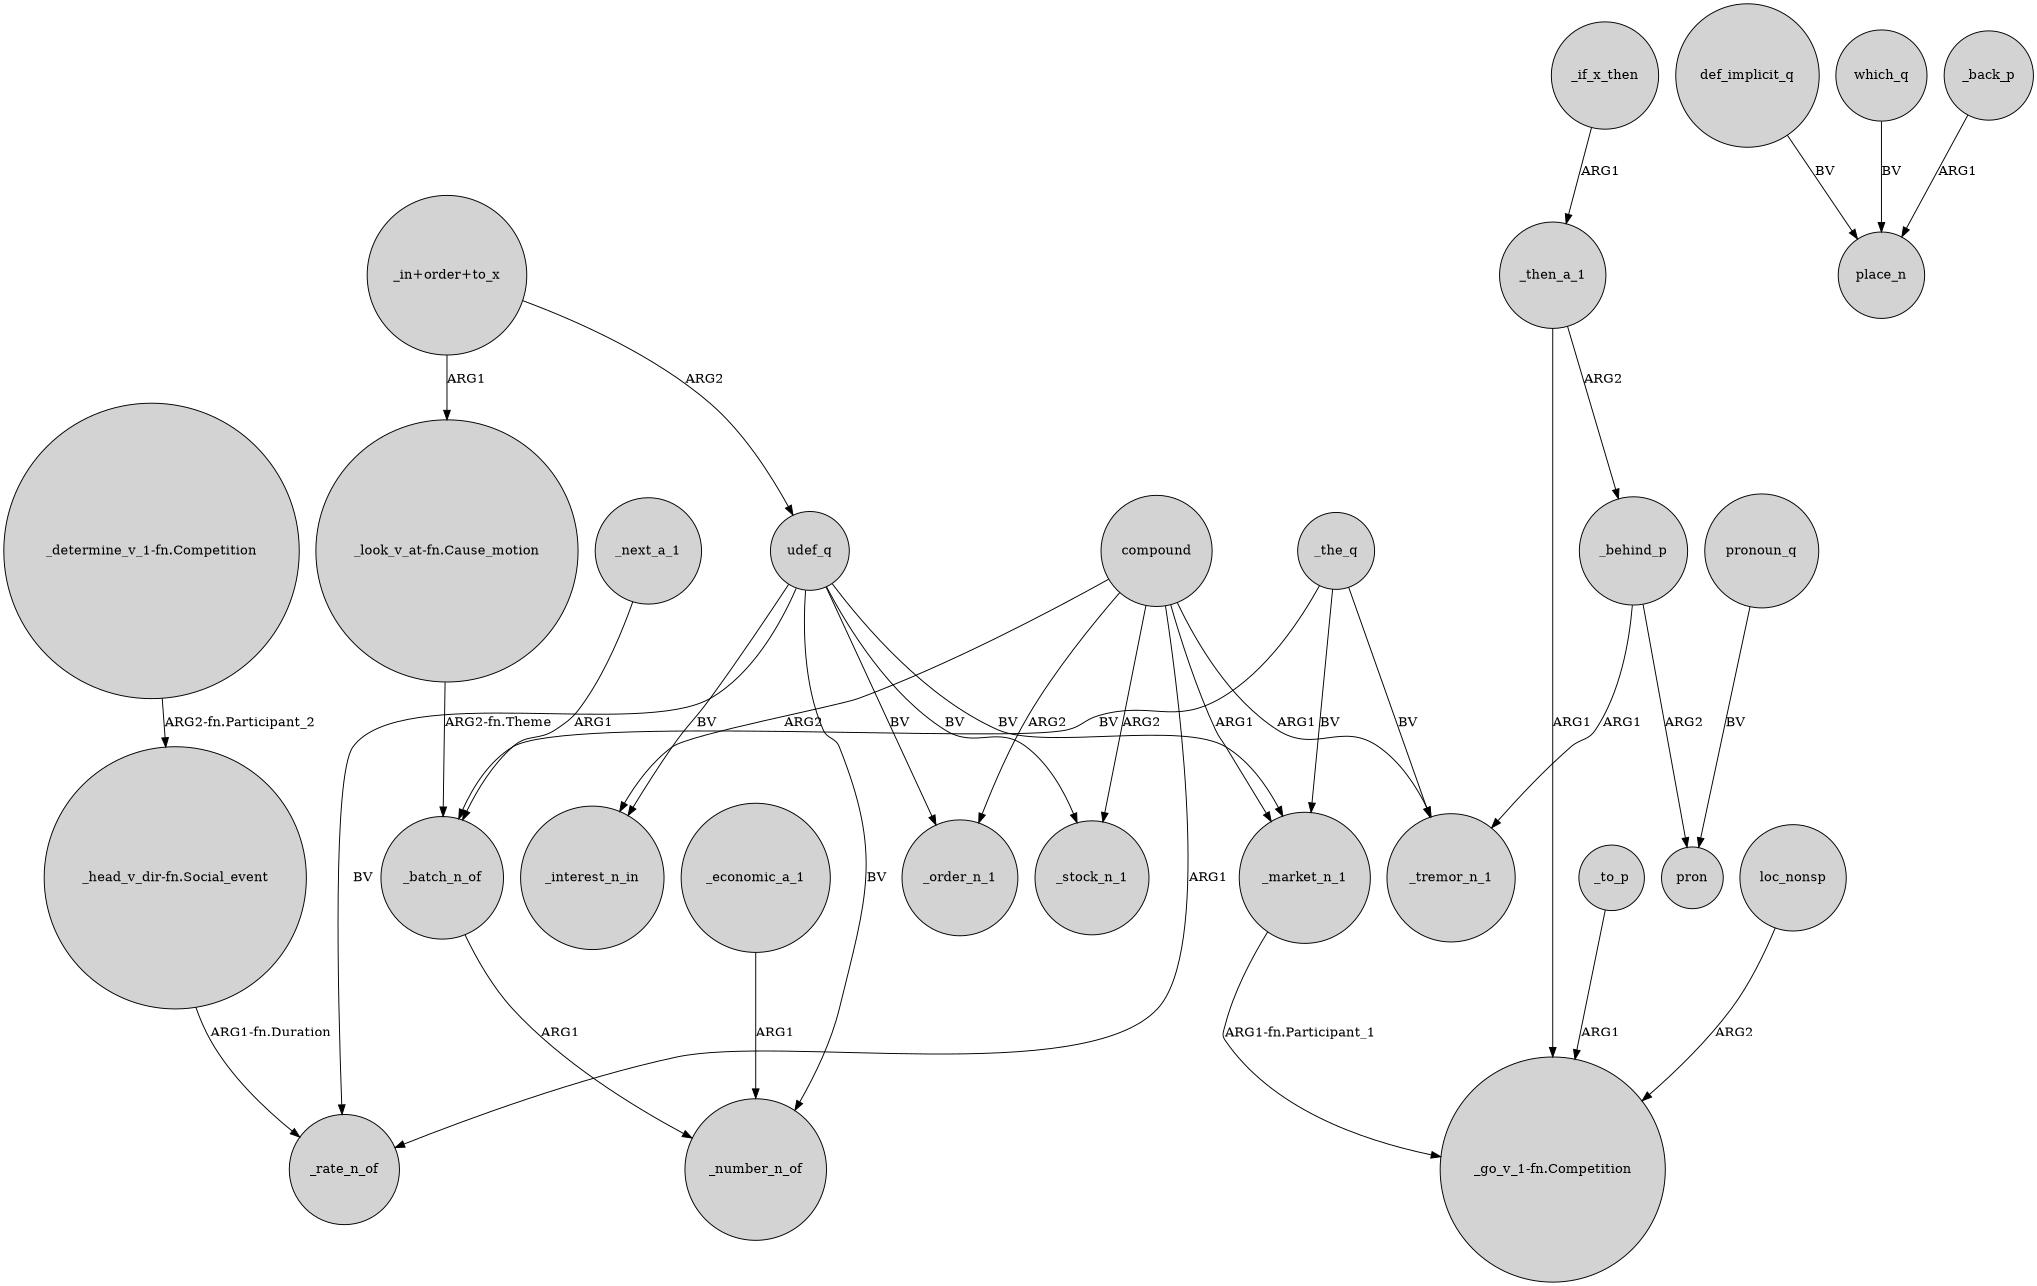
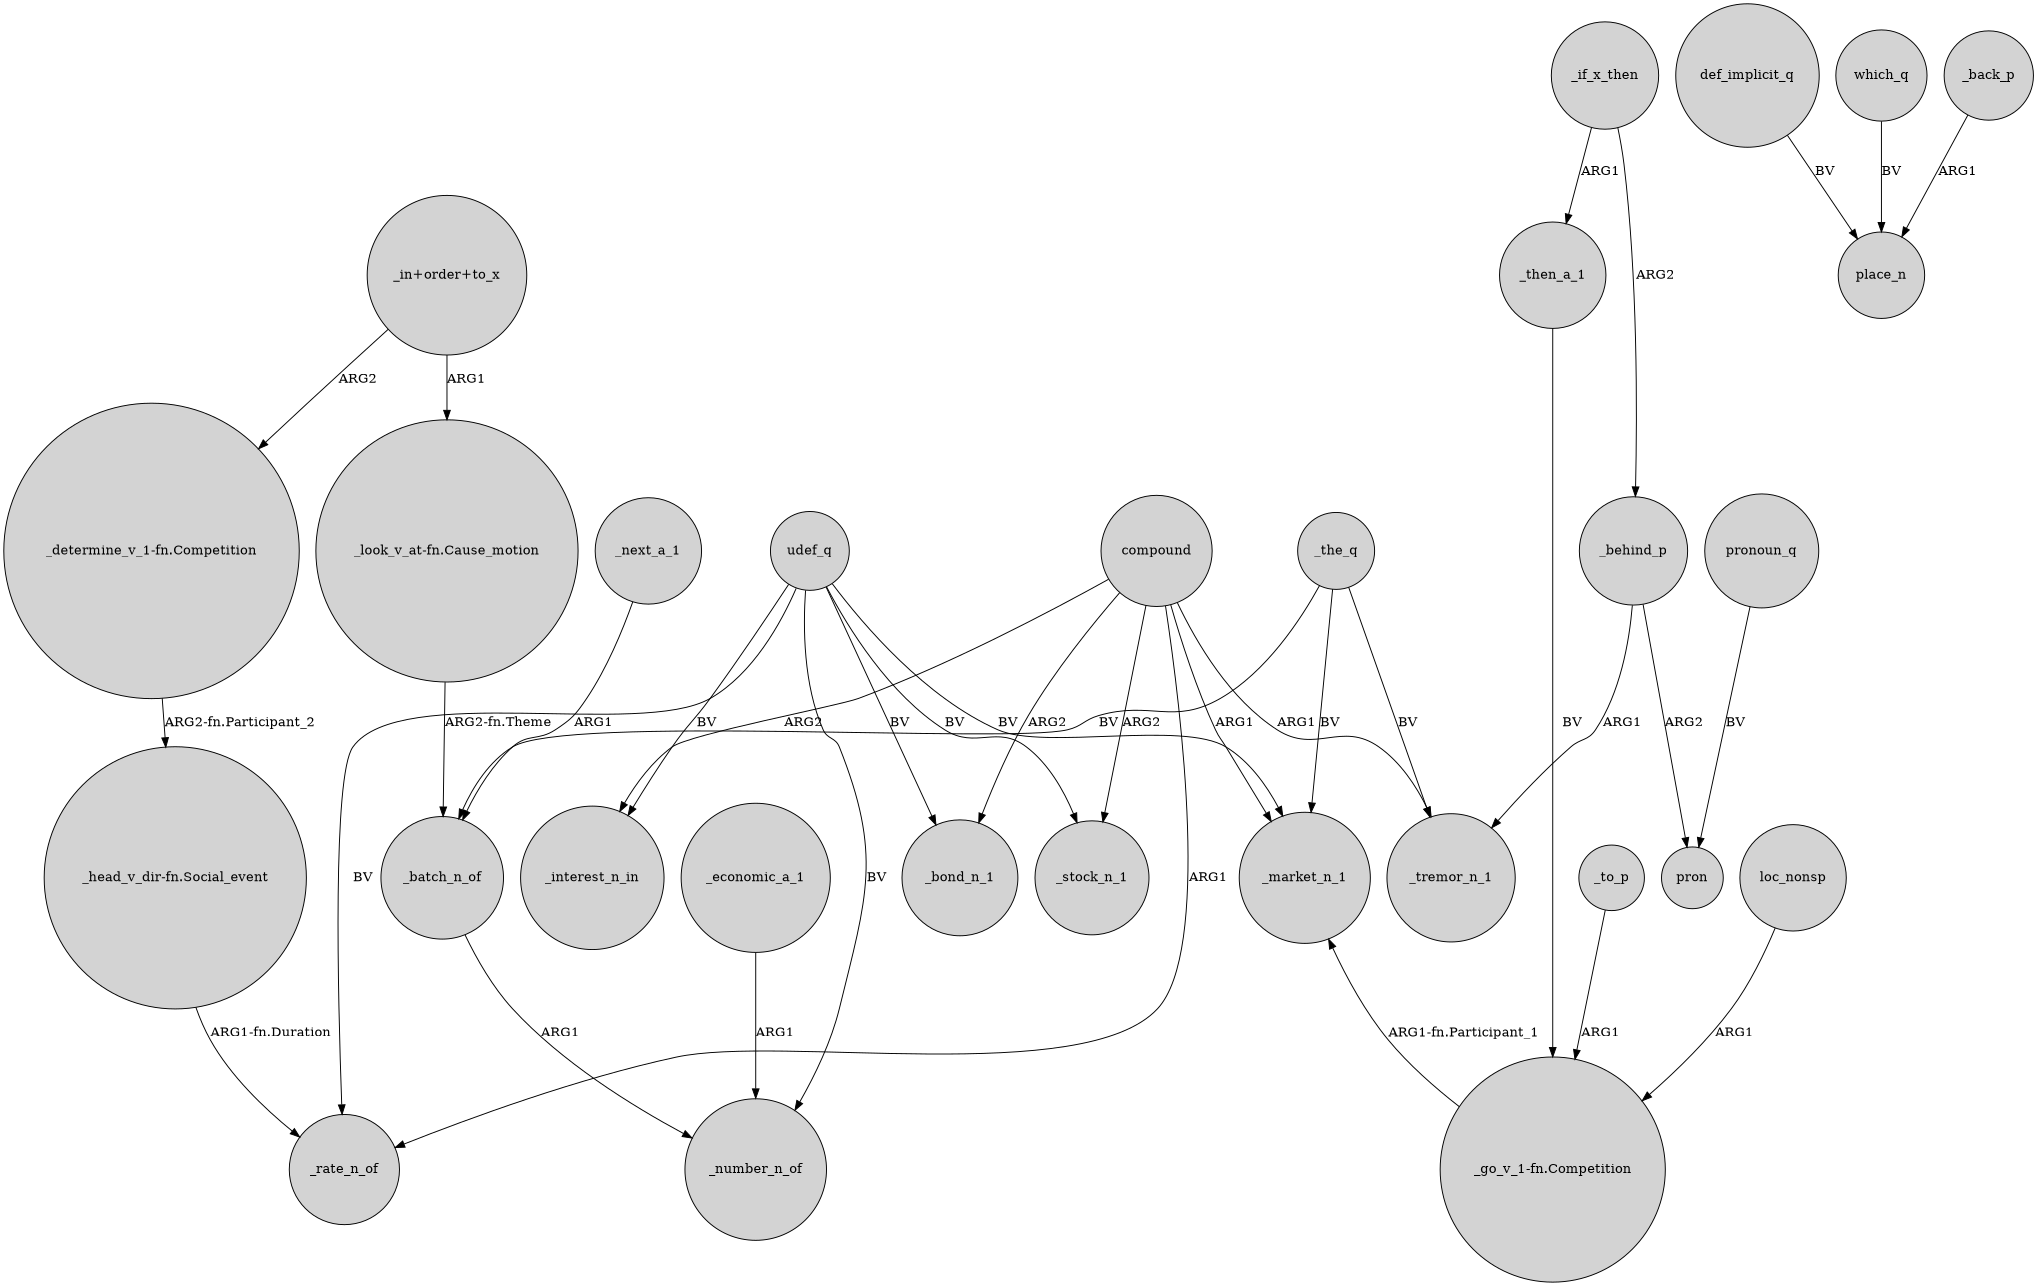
edge "_in+order+to_x" -> "udef_q": now "_in+order+to_x" -> "_determine_v_1-fn.Competition"
edge "_then_a_1" -> "_behind_p": now "_if_x_then" -> "_behind_p"
edge "_then_a_1" -> "_go_v_1-fn.Competition": label "ARG1" -> "BV"
node "_order_n_1": label "_order_n_1" -> "_bond_n_1"
edge "loc_nonsp" -> "_go_v_1-fn.Competition": label "ARG2" -> "ARG1"
edge "_market_n_1" -> "_go_v_1-fn.Competition": reversed
